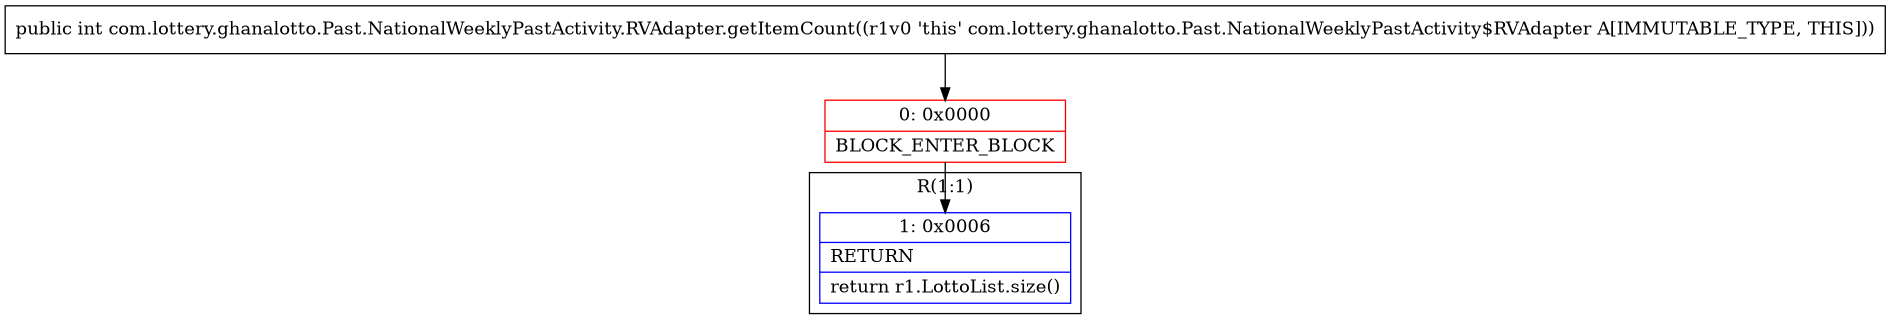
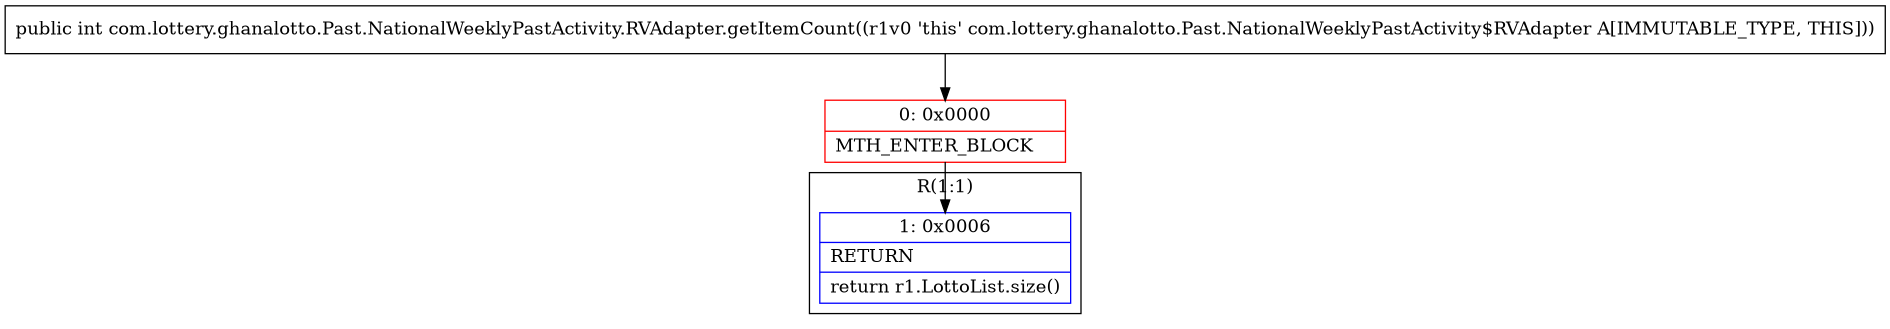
node "0: 0x0000": text "BLOCK_ENTER_BLOCK" -> "MTH_ENTER_BLOCK"
